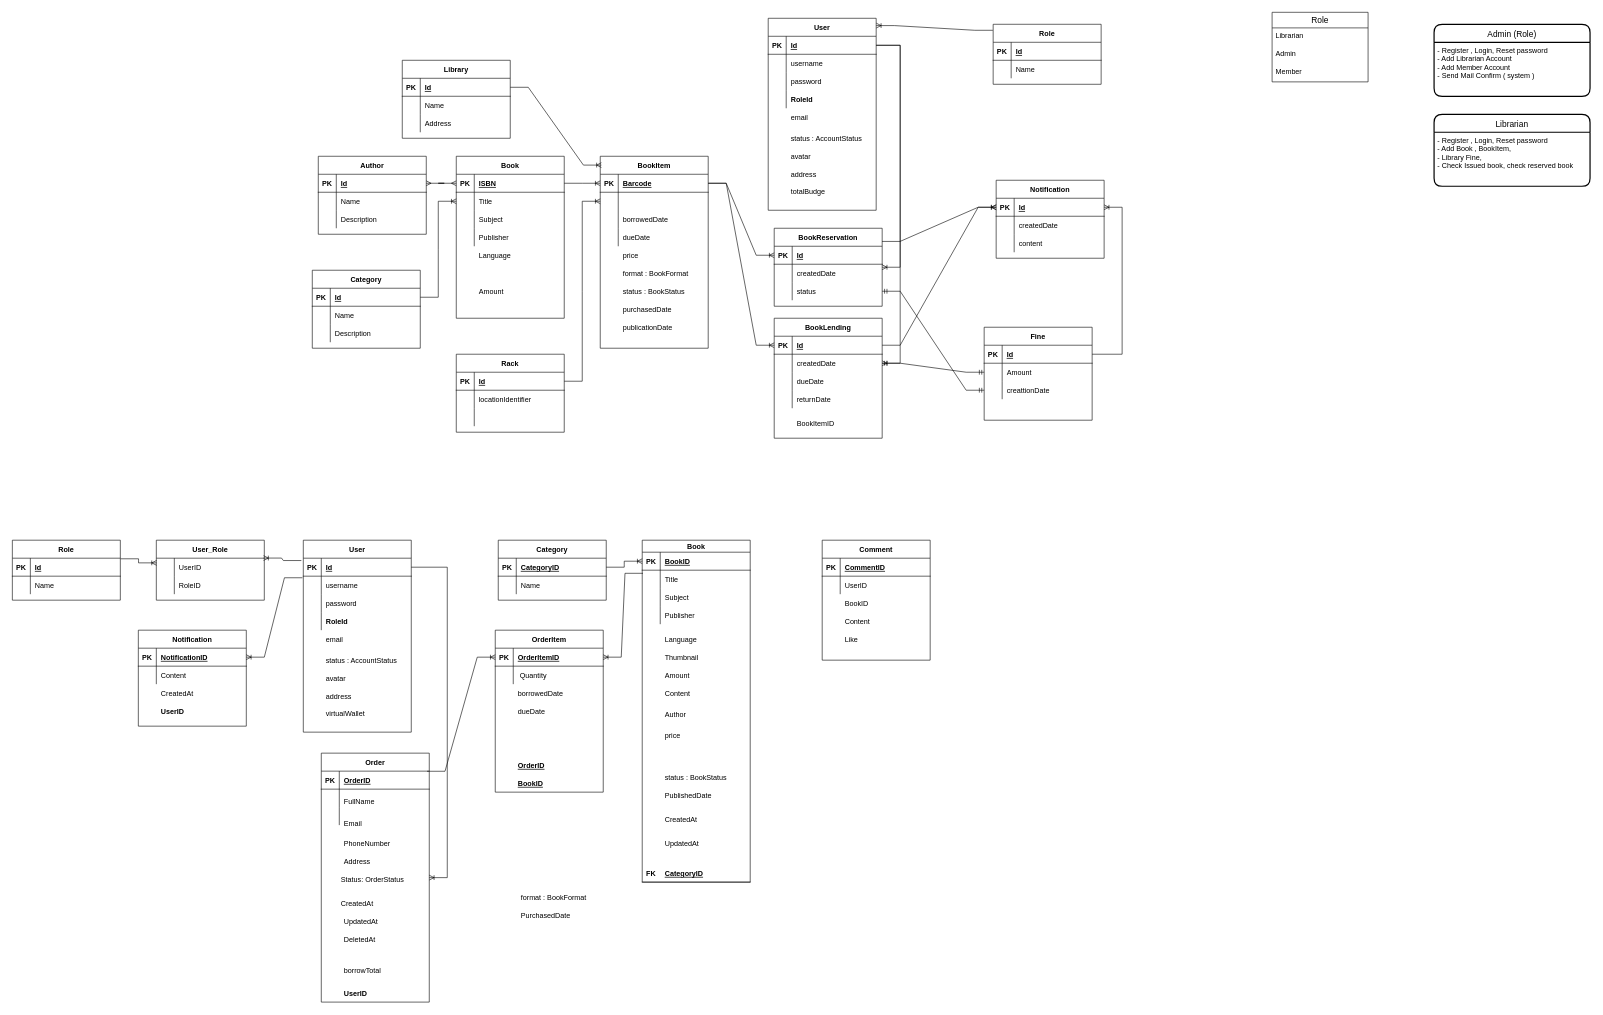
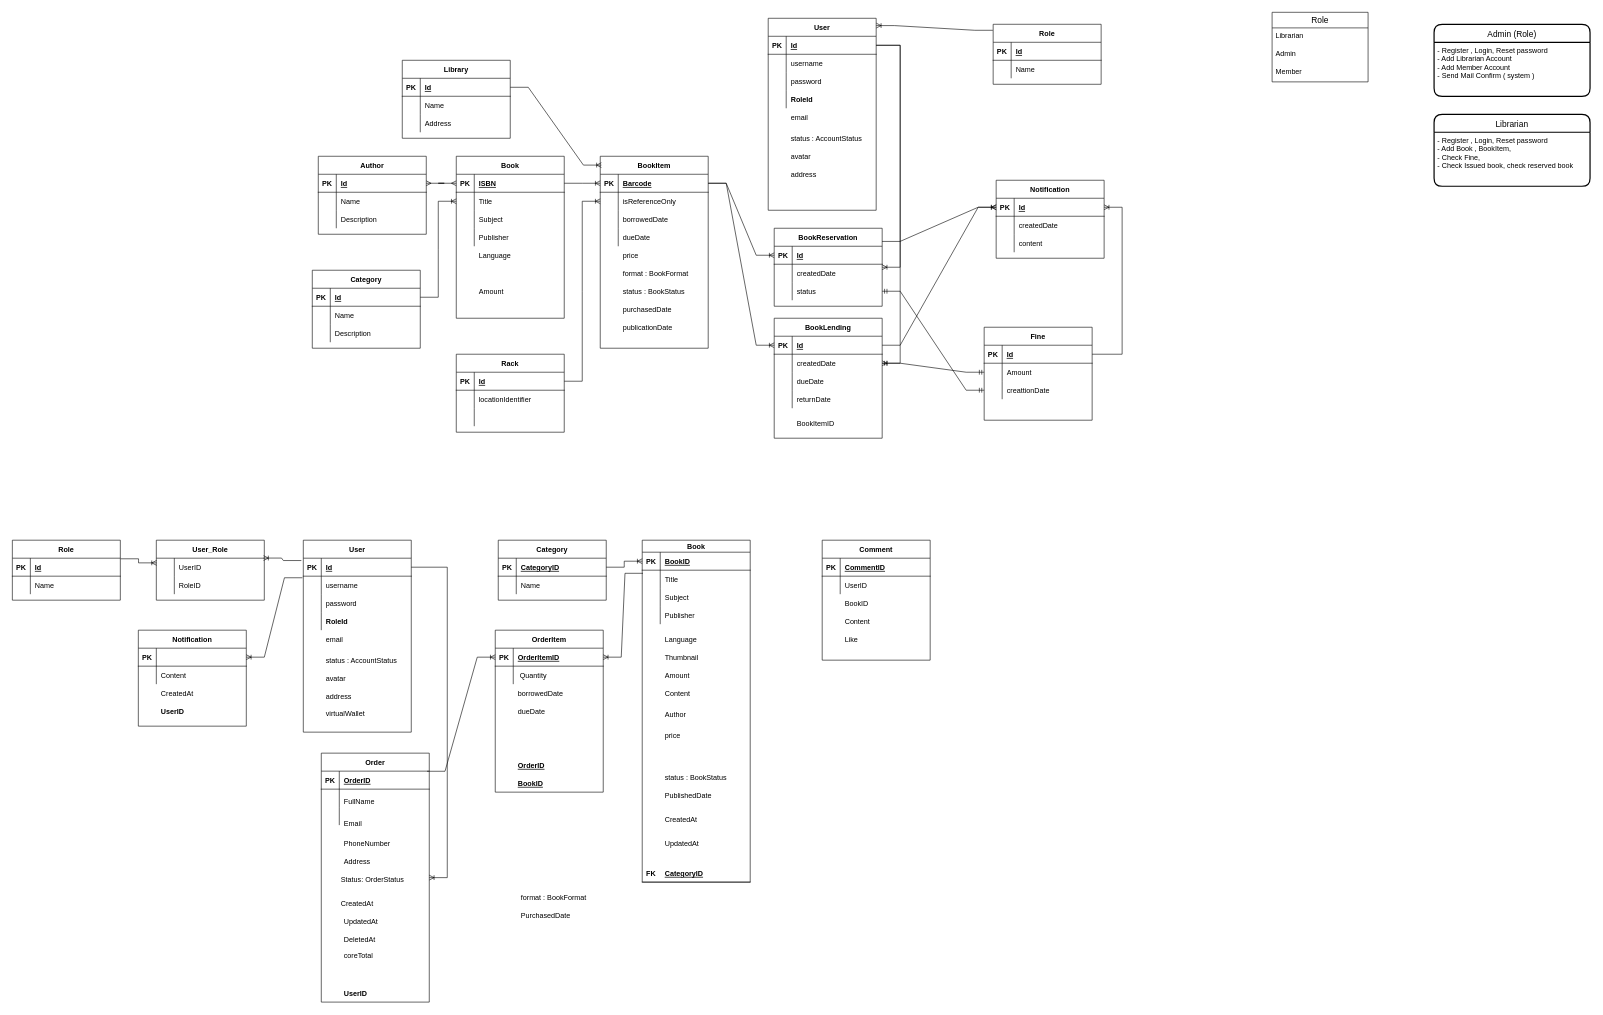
node "- Register , Login, Reset password - Add Book , BookItem, - Library Fine, - Check Issued book, check reserved book": label "- Register , Login, Reset password - Add Book , BookItem, - Library Fine, - Check Issued book, check reserved book" -> "- Register , Login, Reset password - Add Book , BookItem, - Check Fine, - Check Issued book, check reserved book"
node "totalBudge": removed
node "isReferenceOnly": added
node "NotificationID": removed
node "coreTotal": added
node "borrowTotal": removed
